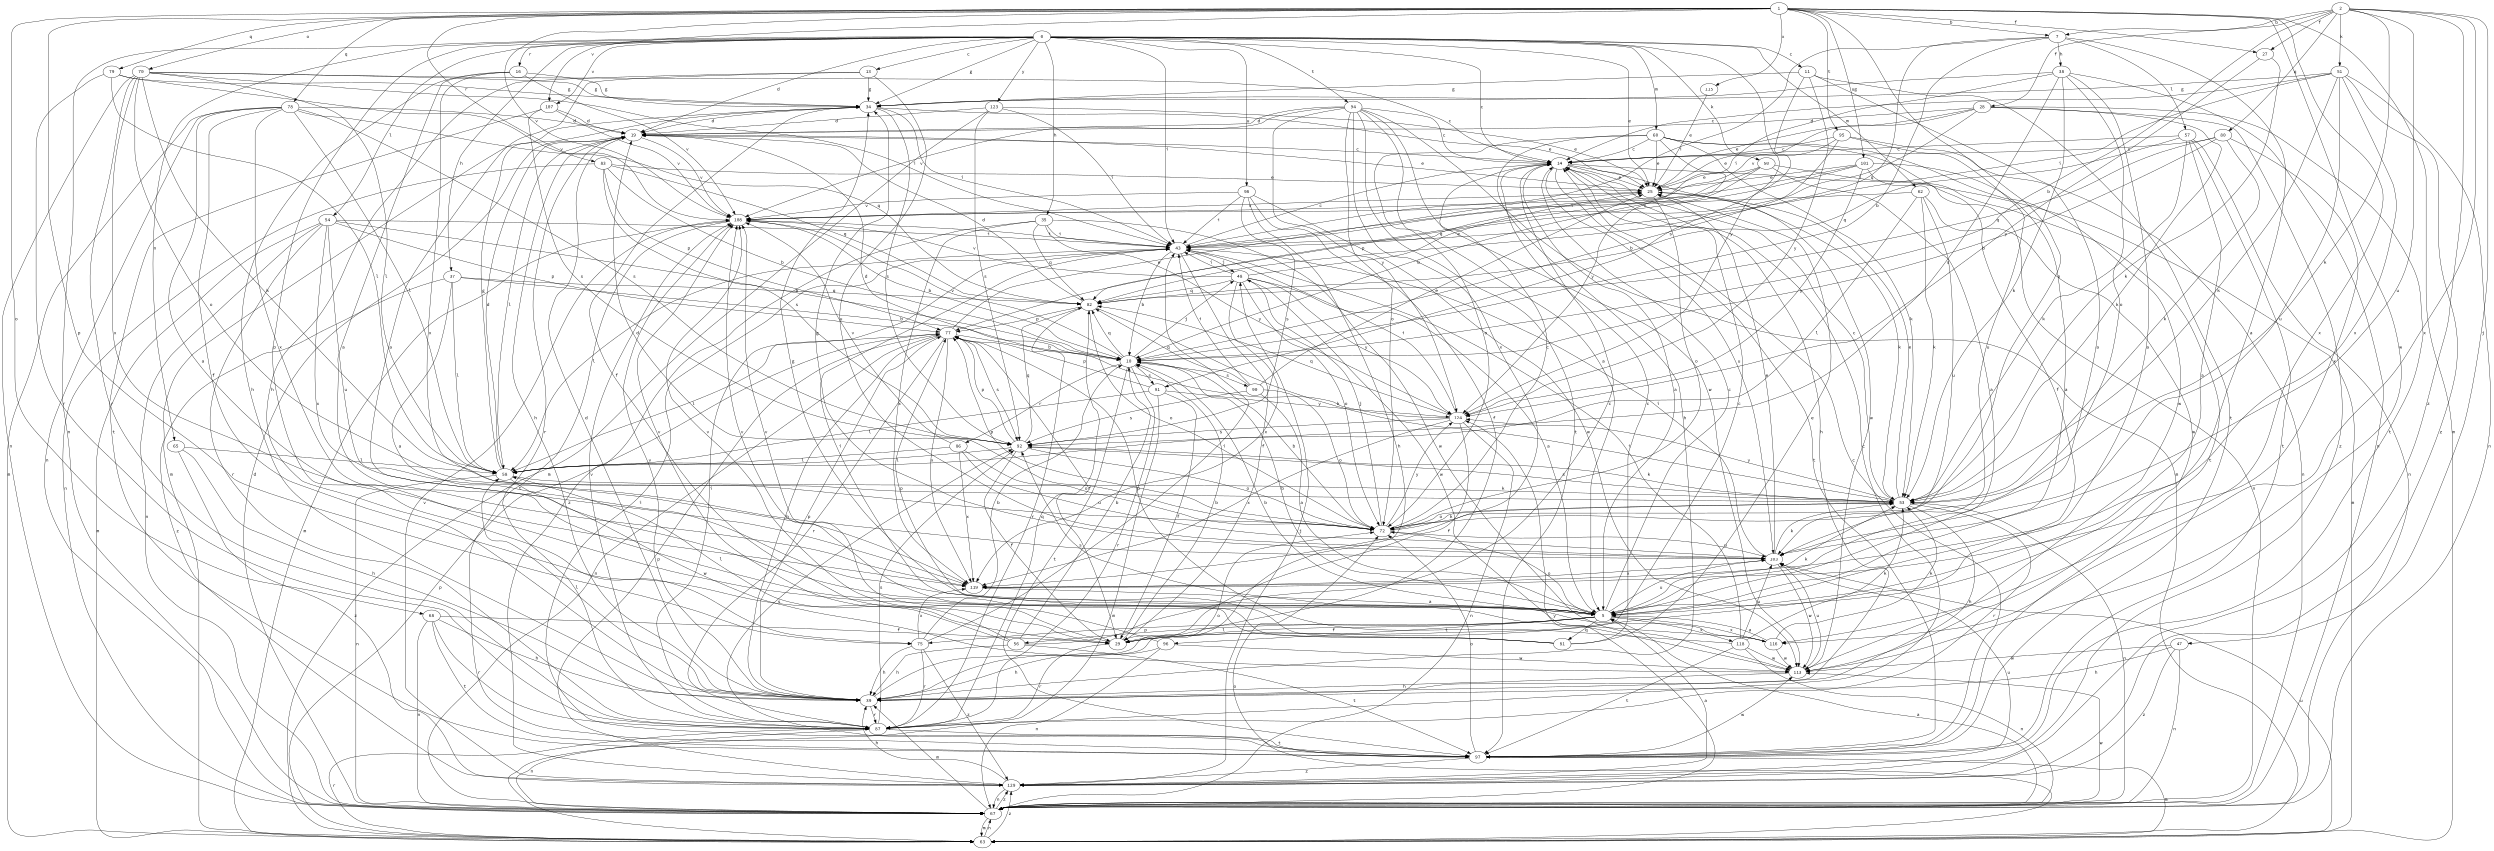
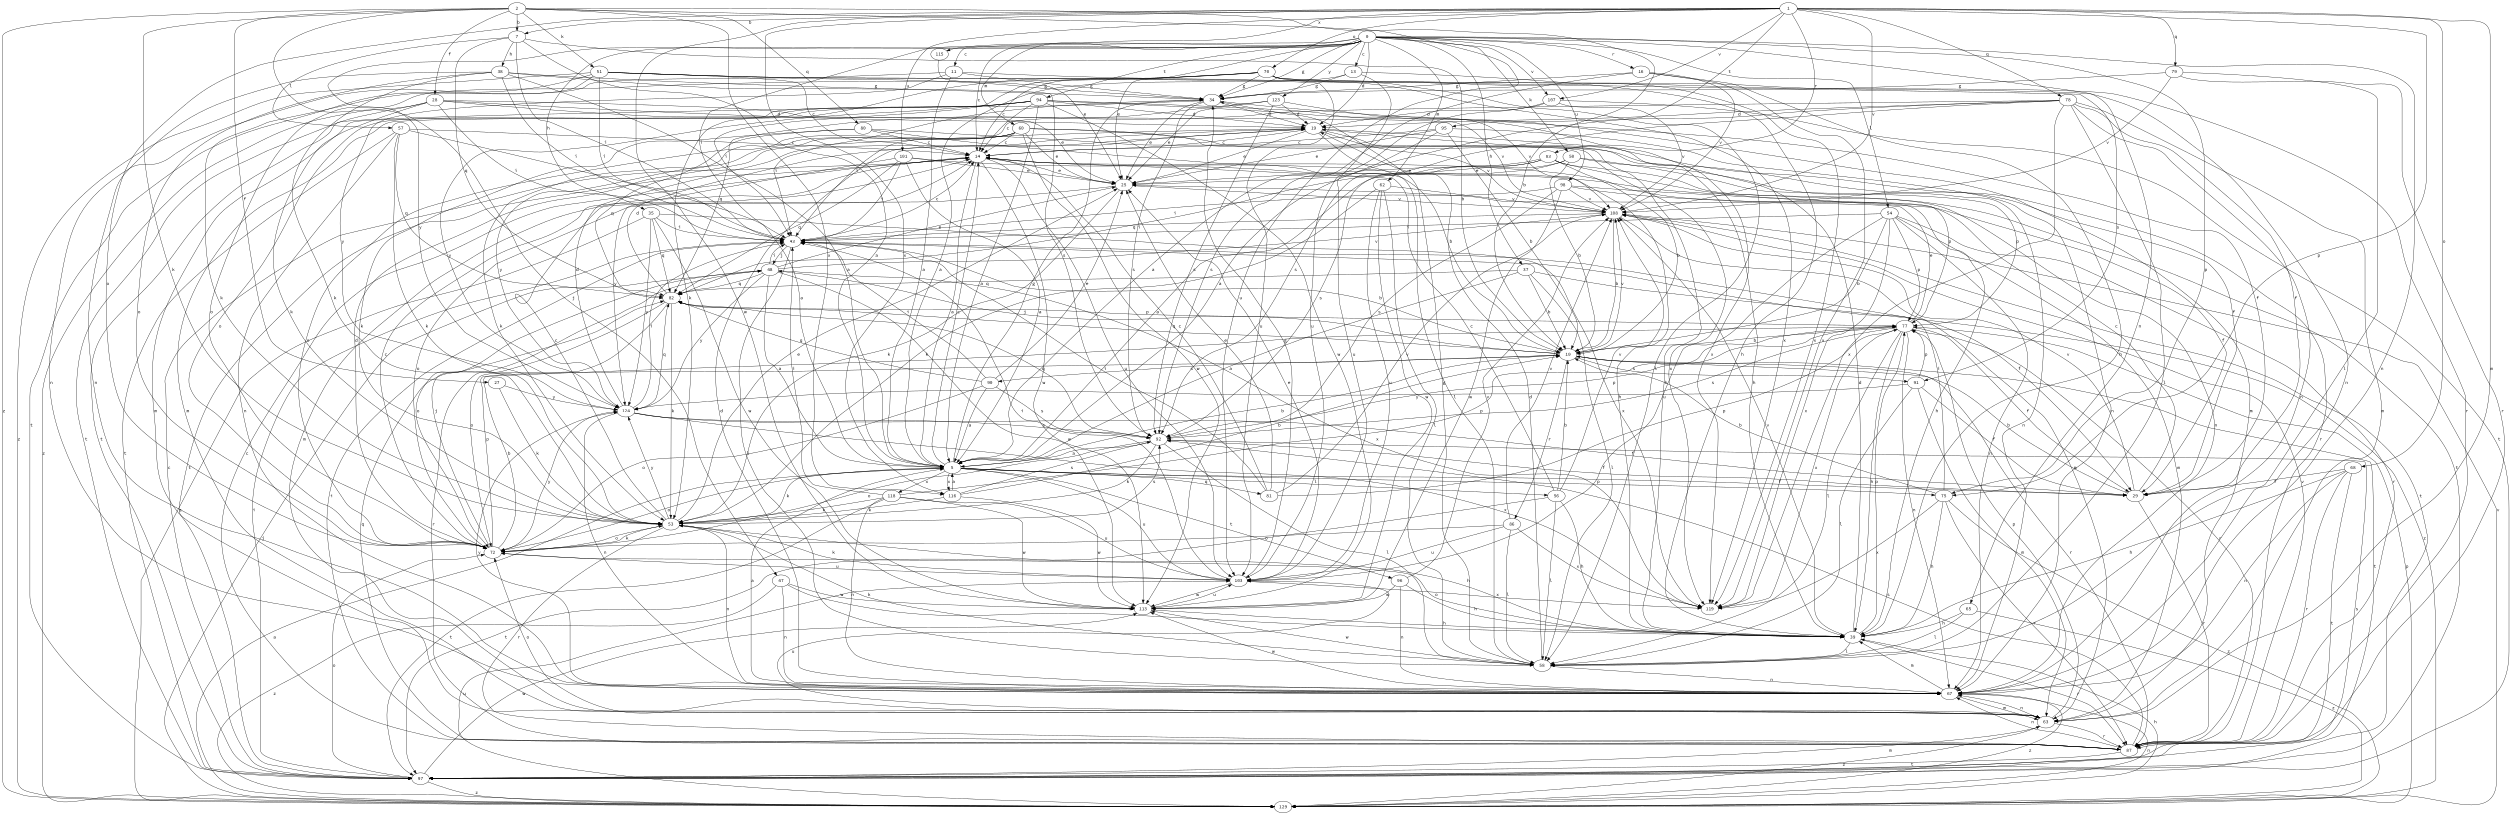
edge "1" -> "27": removed, label "f"
edge "119" -> "5": now "92" -> "5"
